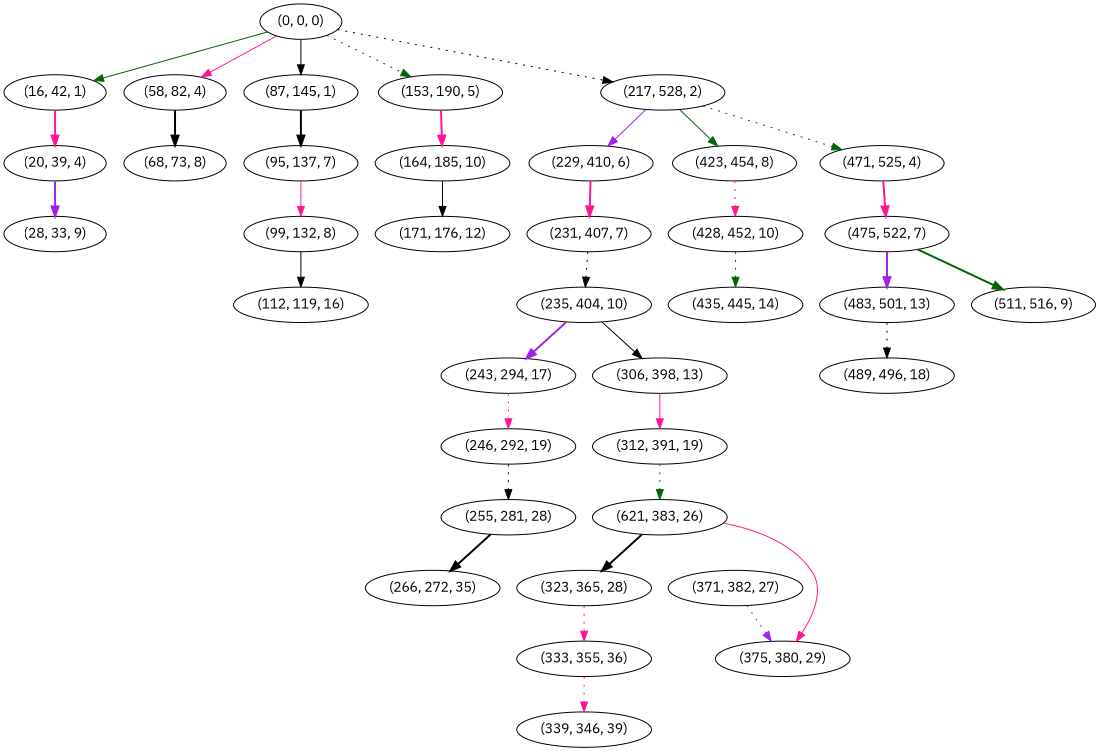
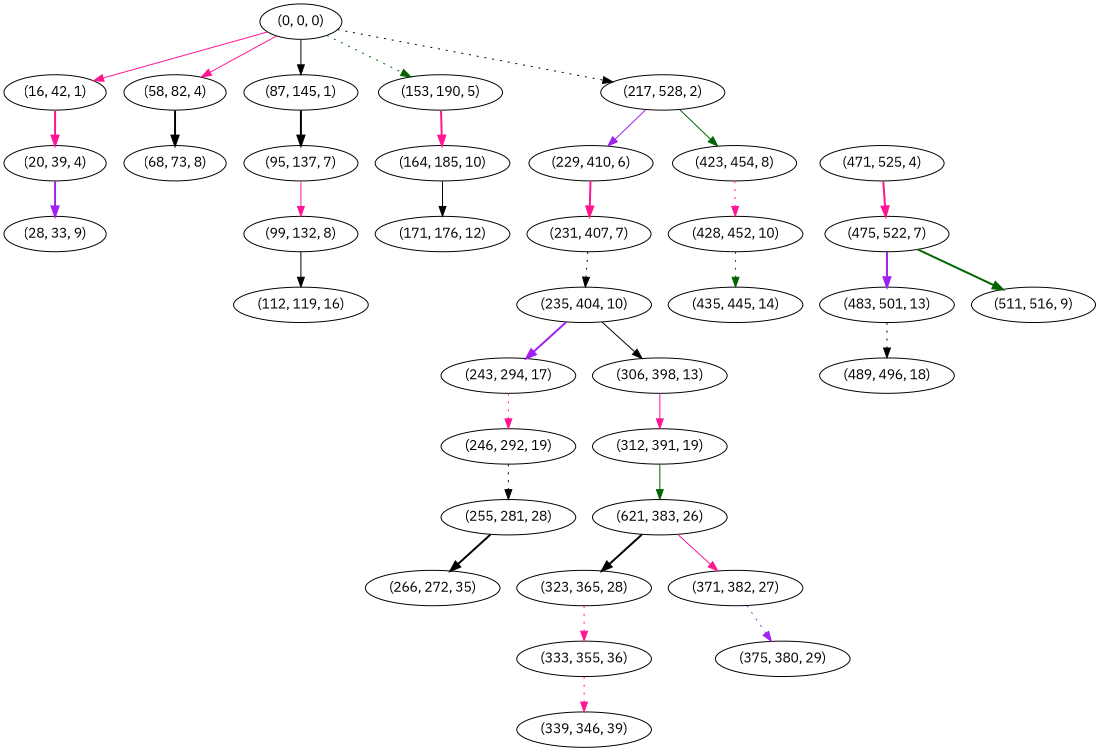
edge "(0, 0, 0)" -> "(16, 42, 1)": color darkgreen -> deeppink
edge "(217, 528, 2)" -> "(471, 525, 4)": removed
edge "(312, 391, 19)" -> "(621, 383, 26)": style dotted -> solid
edge "(621, 383, 26)" -> "(375, 380, 29)": now "(621, 383, 26)" -> "(371, 382, 27)"
